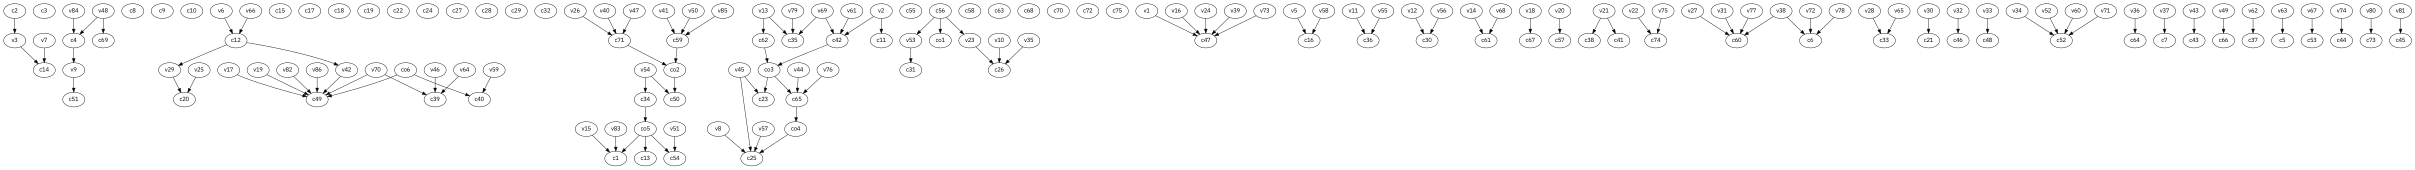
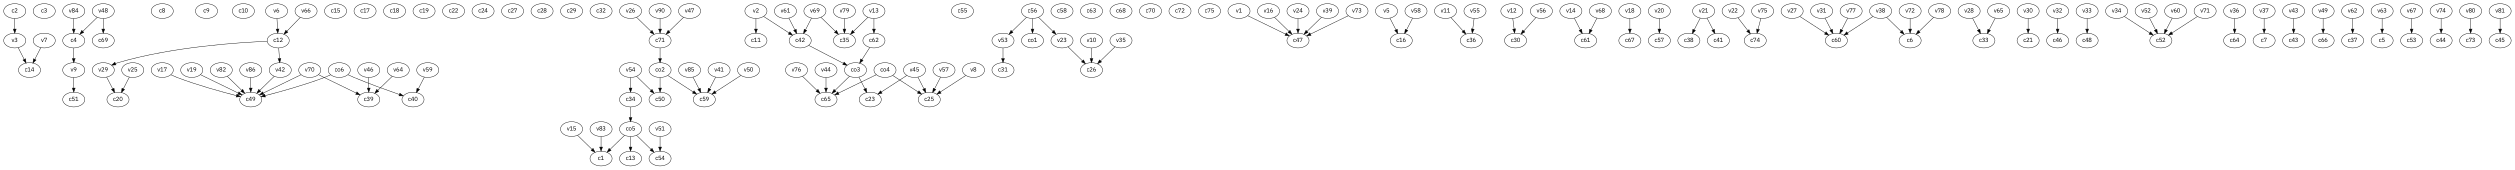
node "v40": label "v40" -> "v90"
edge "c59" -> "co2": reversed
edge "c65" -> "co4": reversed
